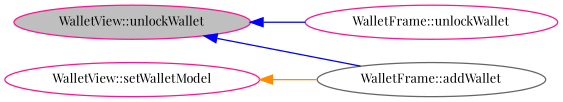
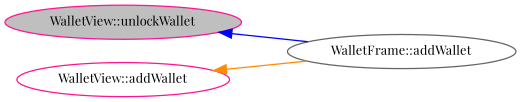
node "WalletFrame::unlockWallet": removed
node "WalletView::setWalletModel": label "WalletView::setWalletModel" -> "WalletView::addWallet"
